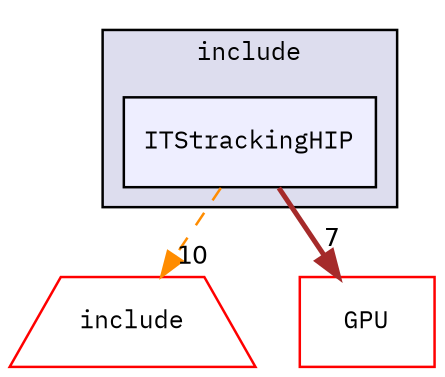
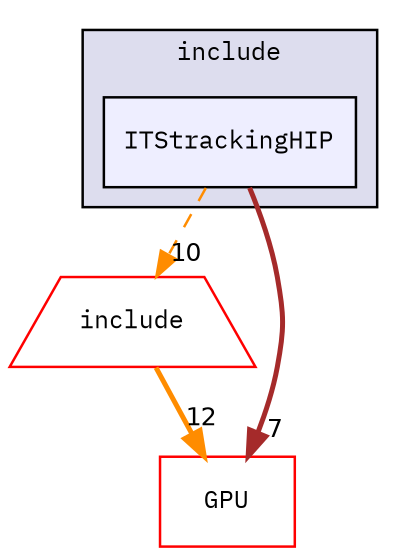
edge "include" -> "GPU": added
